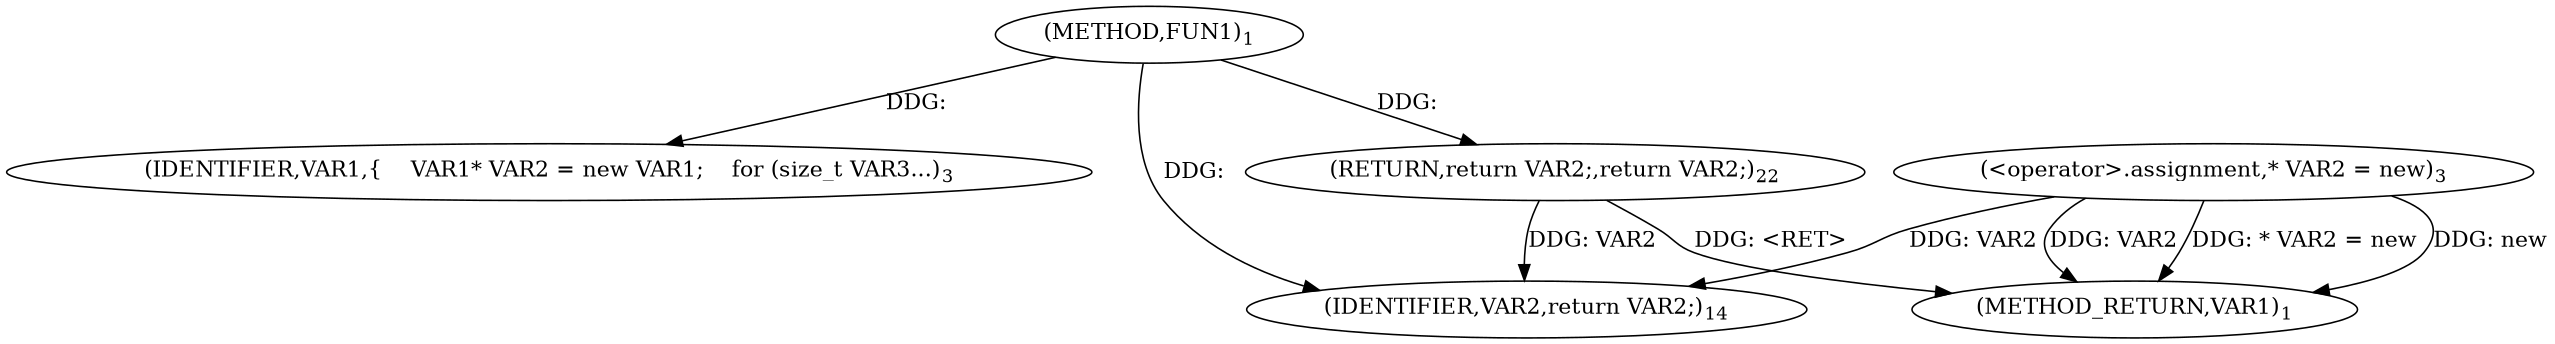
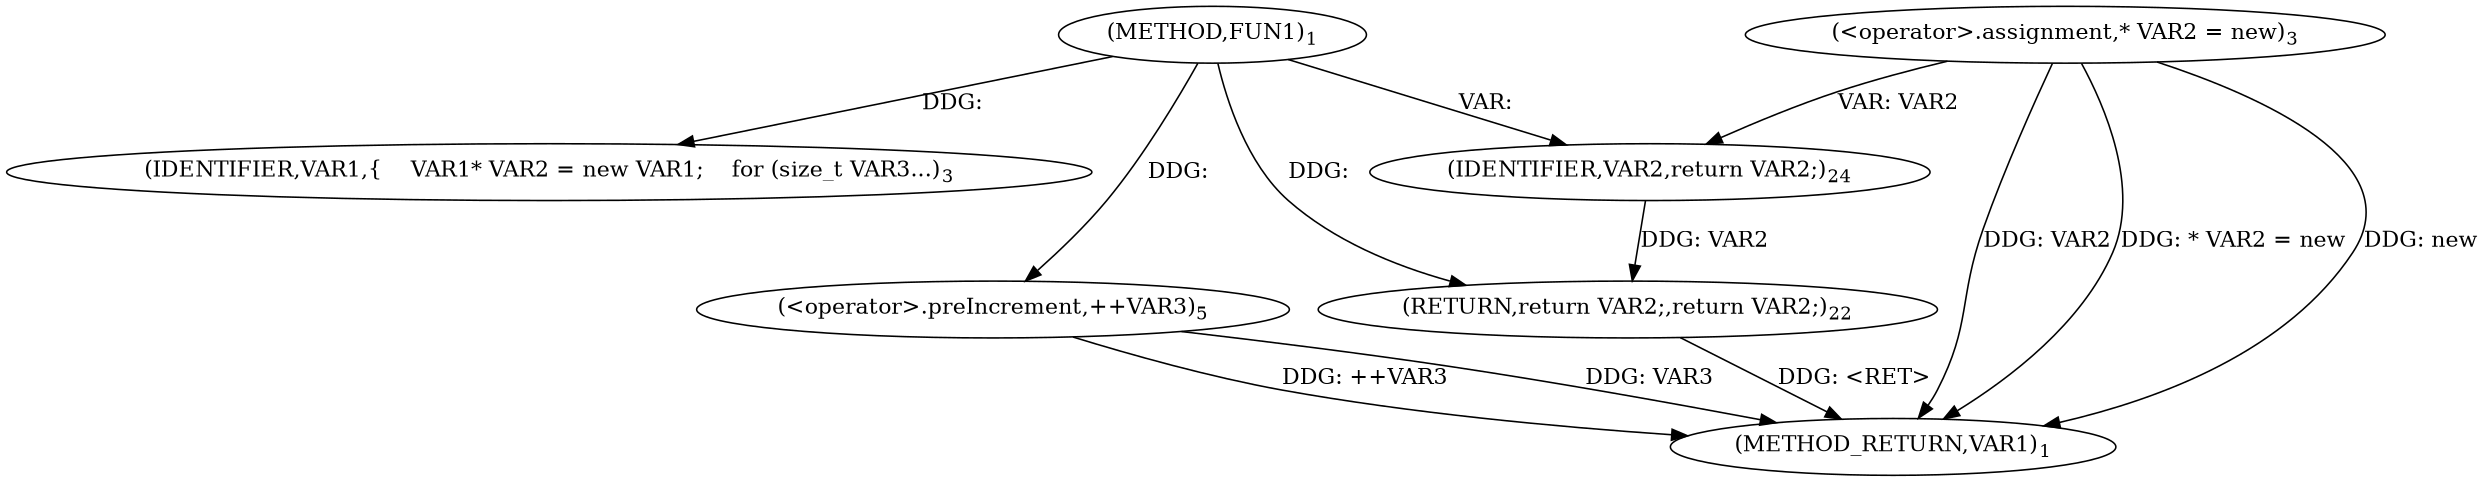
edge "(METHOD,FUN1)" -> "(IDENTIFIER,VAR2,return VAR2;)": label "DDG: " -> "VAR: "
edge "(RETURN,return VAR2;,return VAR2;)" -> "(IDENTIFIER,VAR2,return VAR2;)": reversed
edge "(<operator>.assignment,* VAR2 = new)" -> "(IDENTIFIER,VAR2,return VAR2;)": label "DDG: VAR2" -> "VAR: VAR2"
node "(IDENTIFIER,VAR2,return VAR2;)": text "14" -> "24"
node "(<operator>.preIncrement,++VAR3)": added
